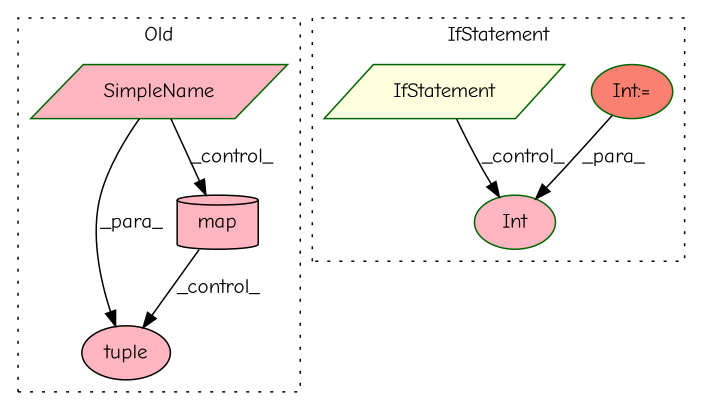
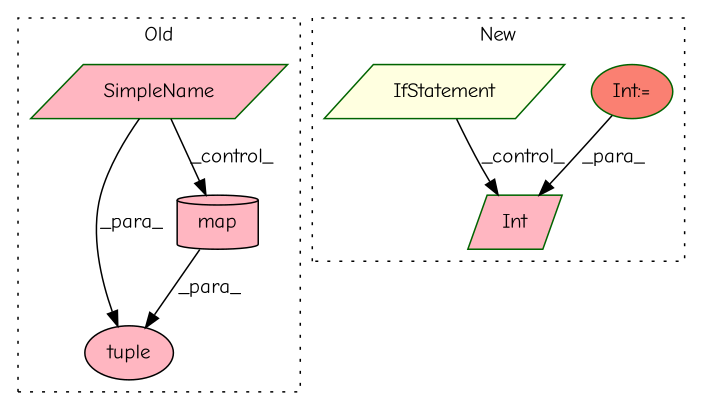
cluster "IfStatement": label "IfStatement" -> "New"
node "Int": shape ellipse -> parallelogram
edge "map" -> "tuple": label "_control_" -> "_para_"
